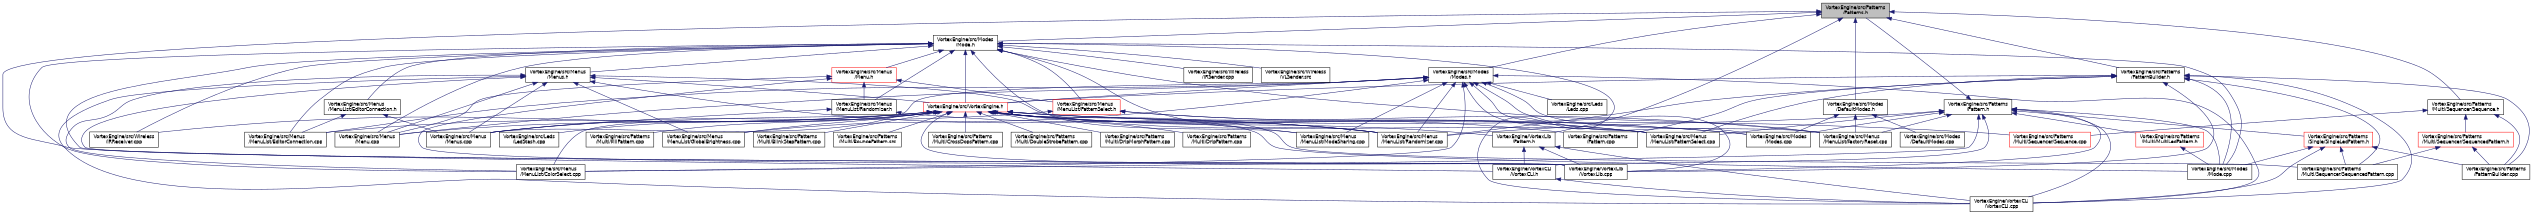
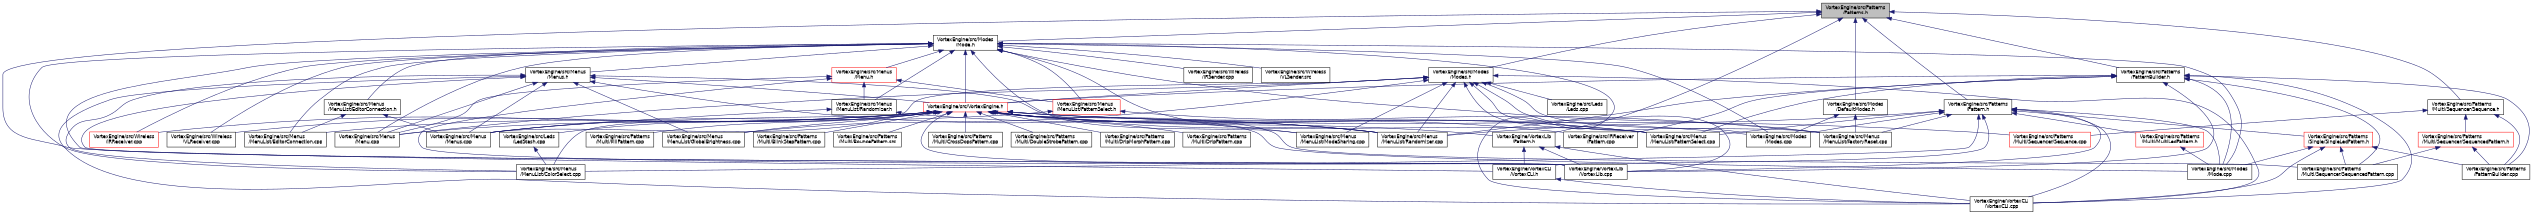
edge "VortexEngine/src/Patterns /Patterns.h" -> "VortexEngine/src/Patterns /Pattern.h": reversed
edge "VortexEngine/src/Menus /MenuList/EditorConnection.cpp" -> "VortexEngine/src/Modes /Modes.h": removed
edge "VortexEngine/src/Modes /Modes.cpp" -> "VortexEngine/src/Menus /MenuList/PatternSelect.h": now "VortexEngine/src/Modes /Modes.cpp" -> "VortexEngine/src/Modes /Mode.h"
node "VortexEngine/src/Wireless /IRReceiver.cpp": color black -> red
node "VortexEngine/src/Wireless /VLReceiver.cpp": added
node "VortexEngine/src/Patterns /Pattern.cpp": label "VortexEngine/src/Patterns /Pattern.cpp" -> "VortexEngine/src/IRReceiver /Pattern.cpp"
node "VortexEngine/src/Modes /DefaultModes.cpp": removed
edge "VortexEngine/src/Menus /MenuList/ColorSelect.cpp" -> "VortexEngine/src/Modes /Modes.h": now "VortexEngine/src/Menus /MenuList/ColorSelect.cpp" -> "VortexEngine/src/Leds /LedStash.cpp"
